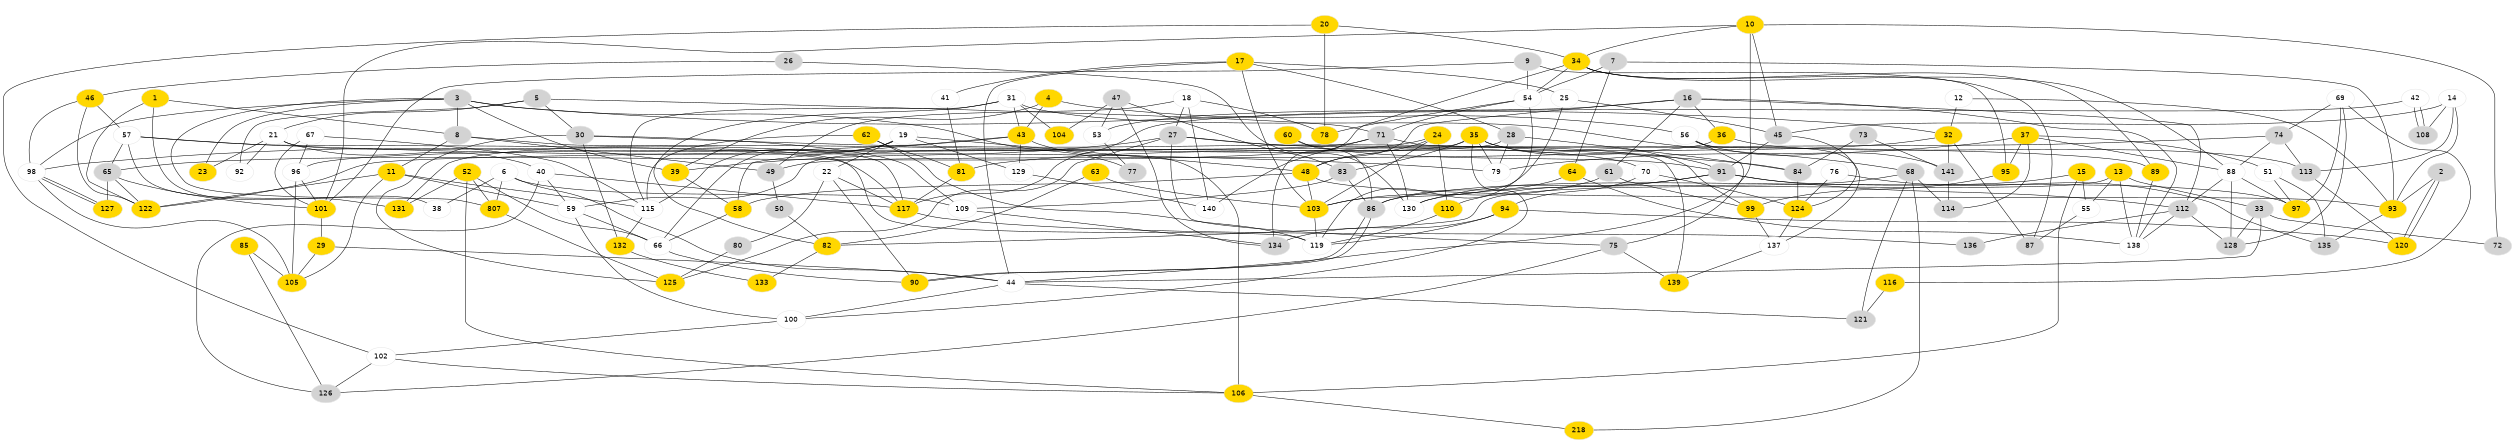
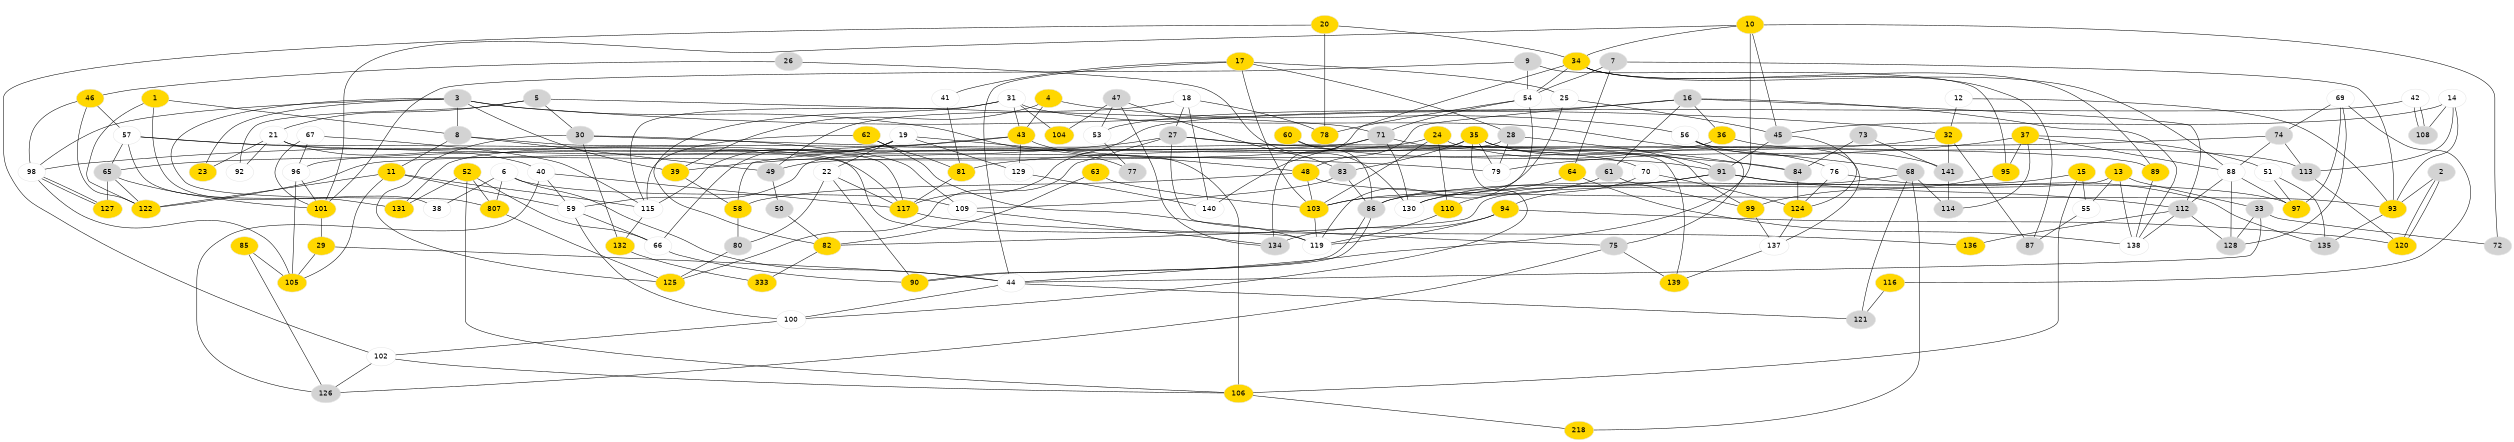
edge "24" -- "48": now "24" -- "76"
edge "58" -- "66": now "58" -- "80"
node "136": fillcolor lightgrey -> gold
node "133": label "133" -> "333"
